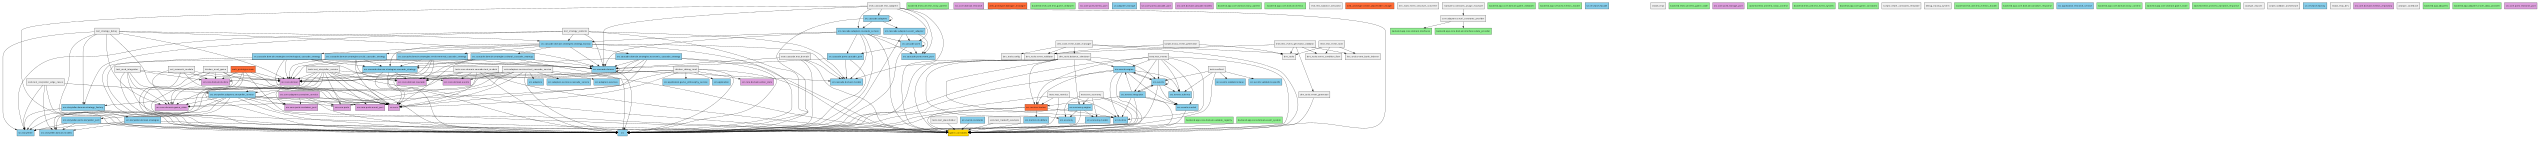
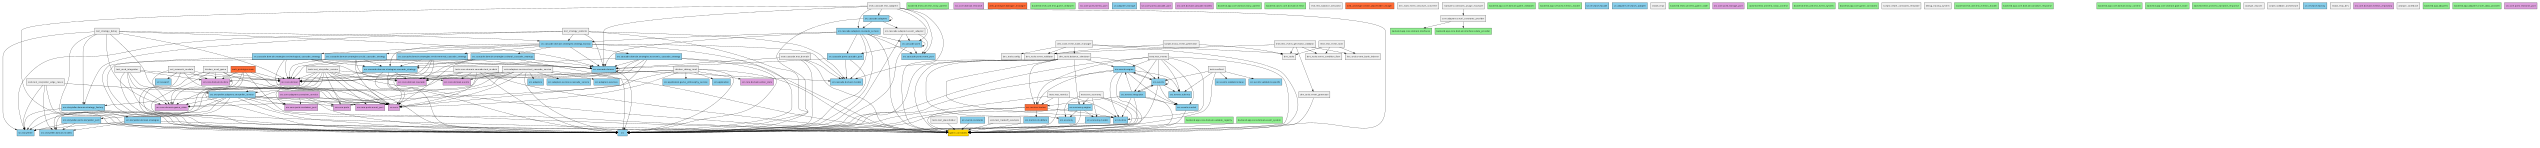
node "backend.app.core.domain.metrics": label "backend.app.core.domain.metrics" -> "backend.cases.core.domain.metrics"
node "src.adapters.research_adapter": added
node "src.application.research_service": removed
node "src.cascade.adapters.event_adapter": fillcolor #87ceeb -> #f0f0f0
node "src.research": added
